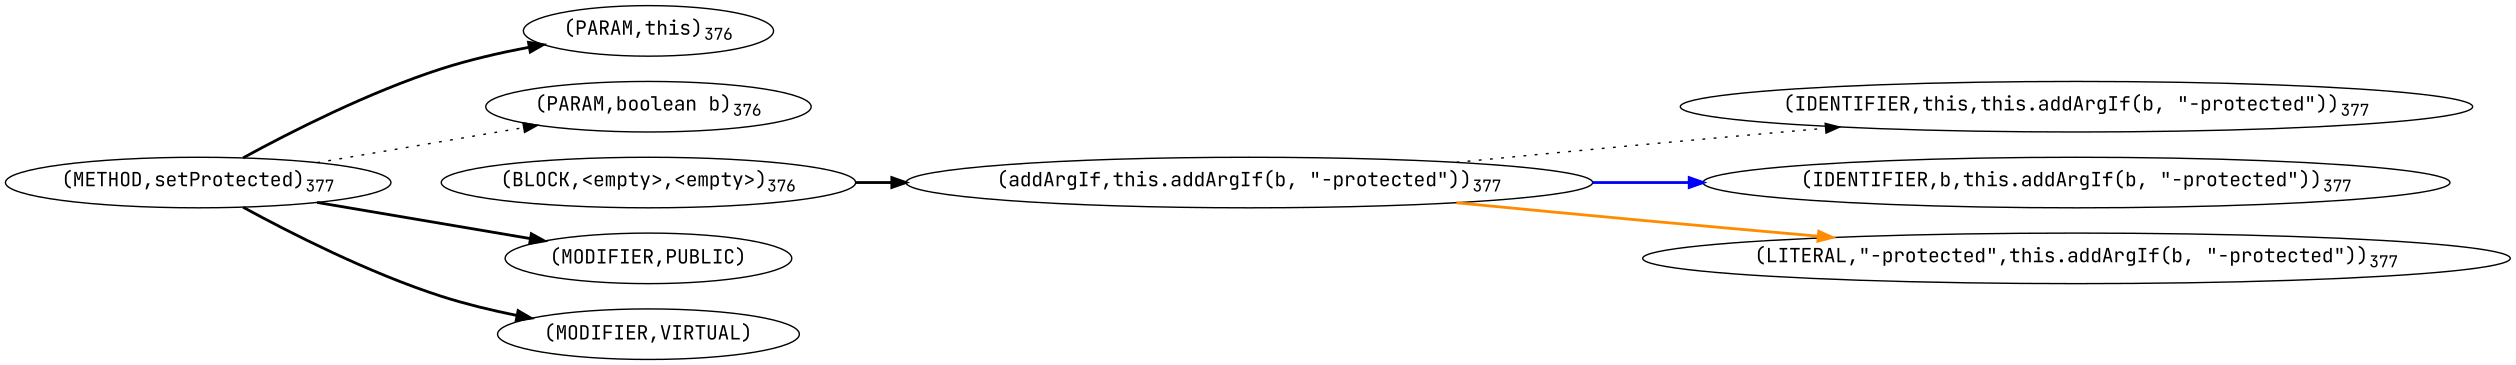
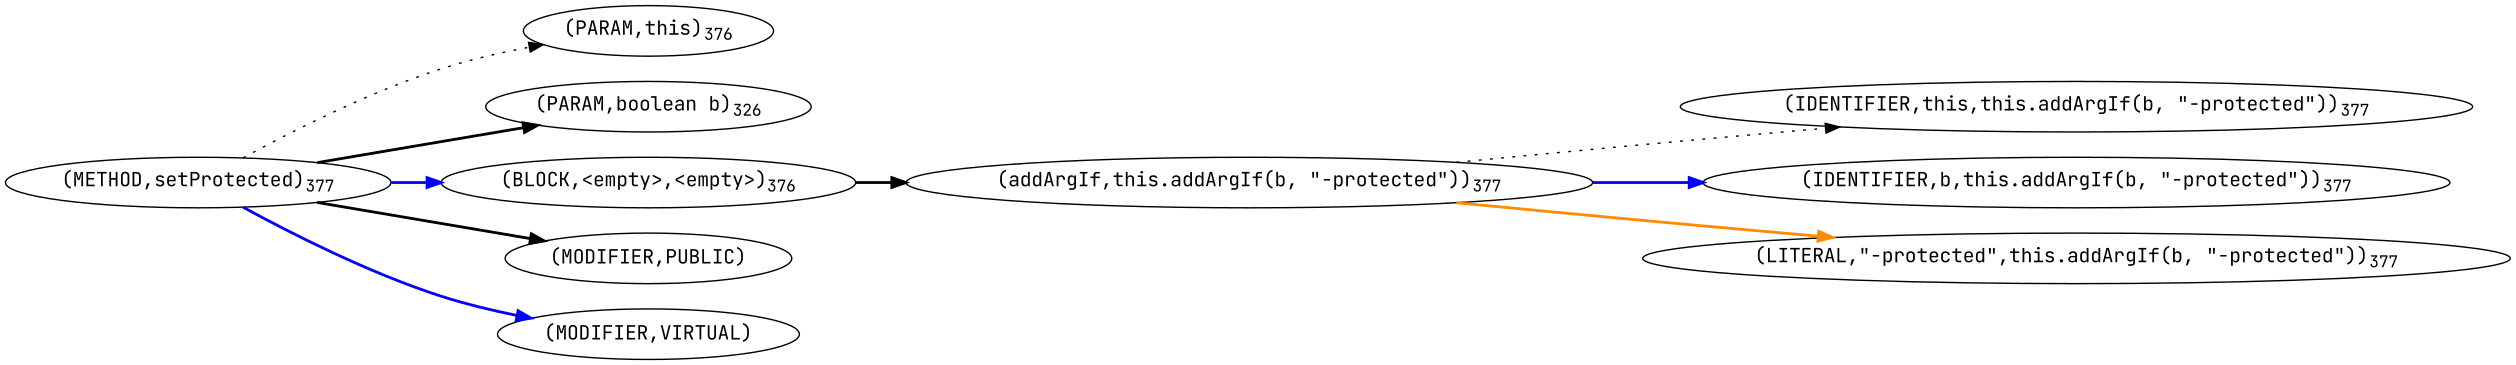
edge "(METHOD,setProtected)" -> "(PARAM,this)": style bold -> dotted
node "(PARAM,boolean b)": text "376" -> "326"
edge "(METHOD,setProtected)" -> "(PARAM,boolean b)": style dotted -> bold
edge "(METHOD,setProtected)" -> "(BLOCK,<empty>,<empty>)": added
edge "(METHOD,setProtected)" -> "(MODIFIER,VIRTUAL)": color black -> blue
